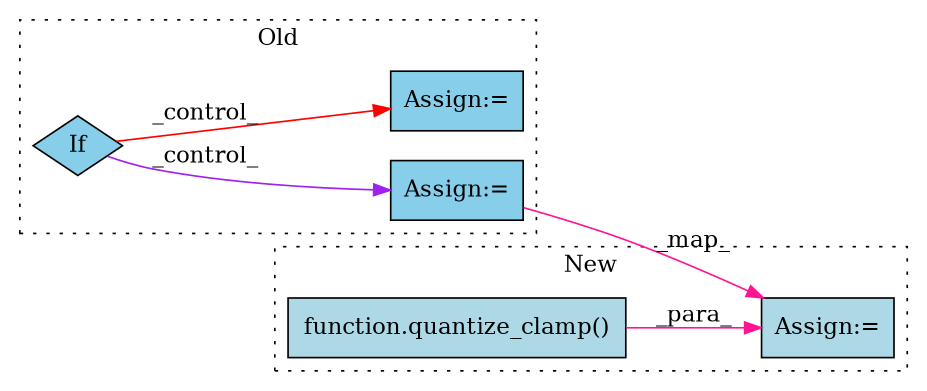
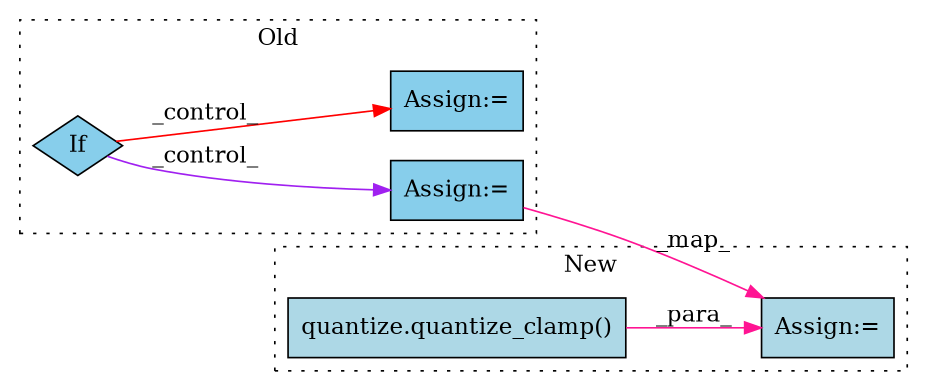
node "function.quantize_clamp()": label "function.quantize_clamp()" -> "quantize.quantize_clamp()"
